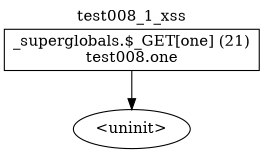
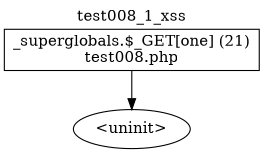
node "_superglobals.$_GET[one] (21) test008.one": label "_superglobals.$_GET[one] (21) test008.one" -> "_superglobals.$_GET[one] (21) test008.php"
